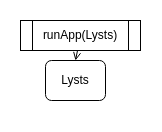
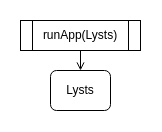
node "Lysts": moved (76, 81) -> (81, 91)
